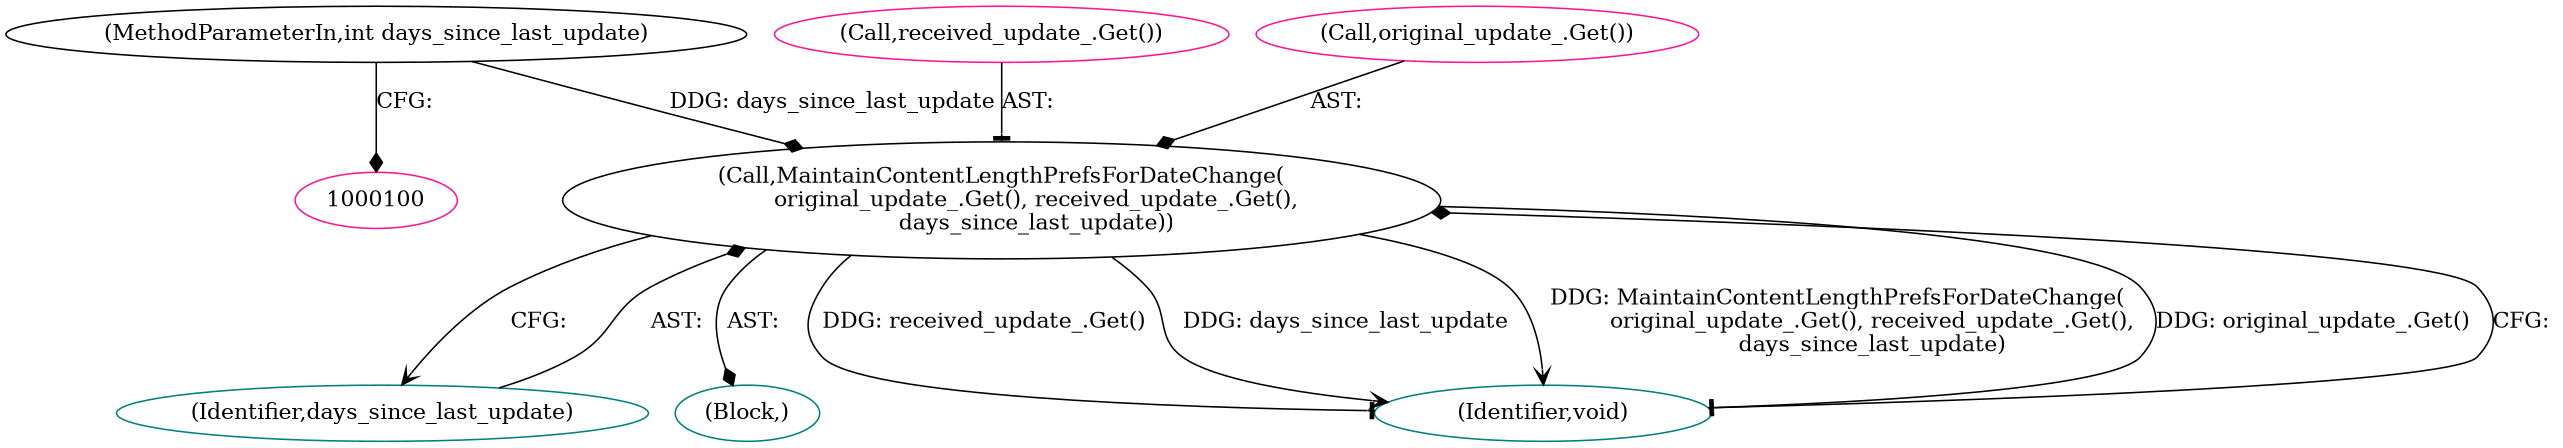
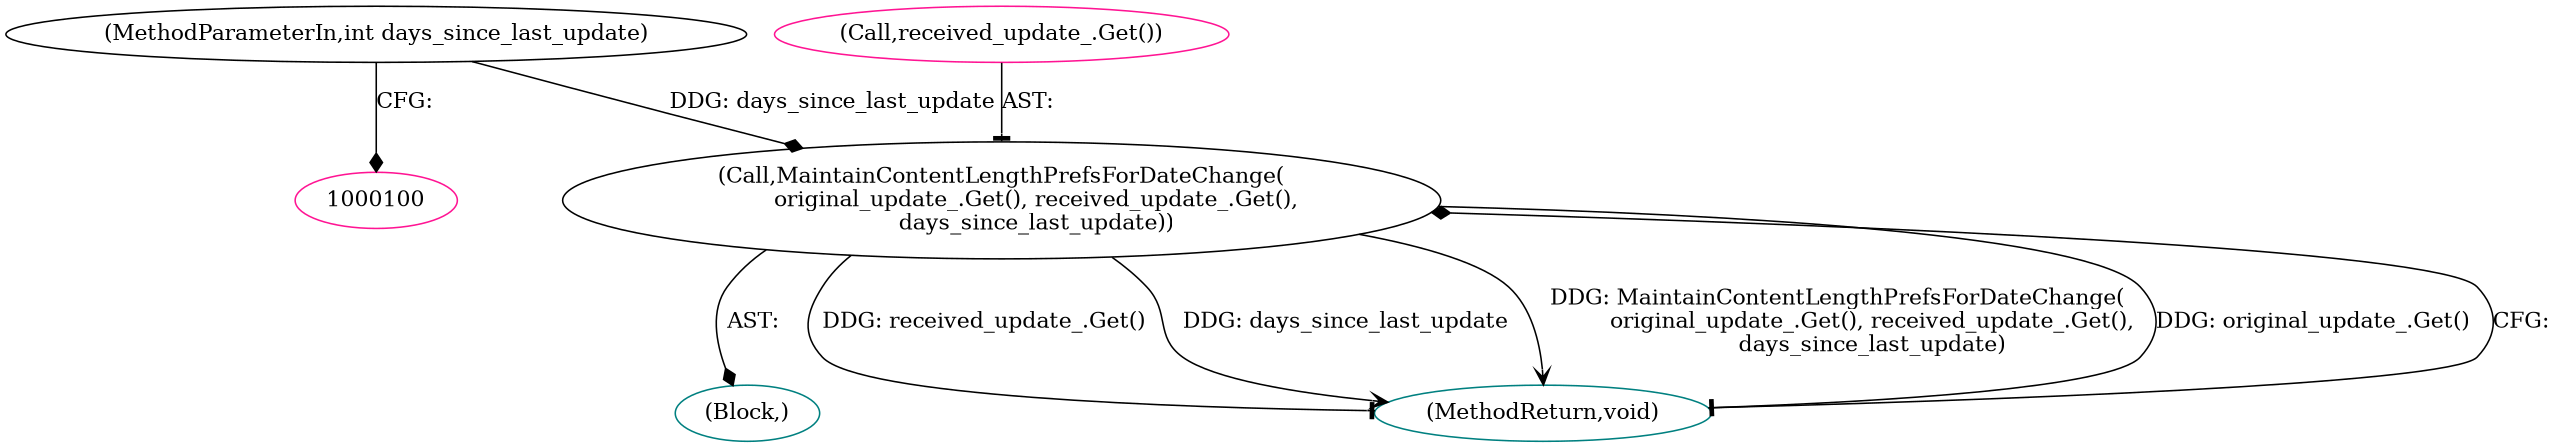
node "(Call,original_update_.Get())": removed
node "(Identifier,days_since_last_update)": removed
node "(Identifier,void)": label "(Identifier,void)" -> "(MethodReturn,void)"
